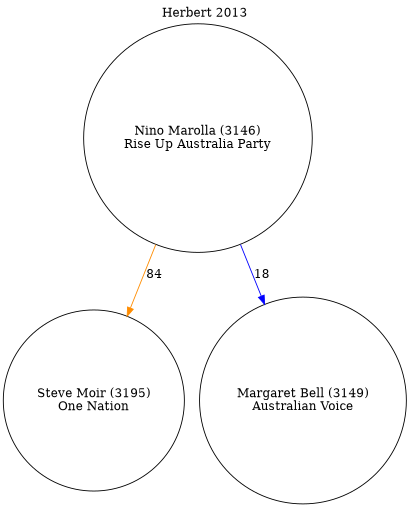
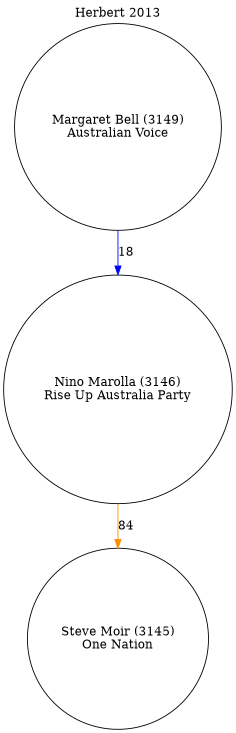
edge "Nino Marolla (3146) Rise Up Australia Party" -> "Margaret Bell (3149) Australian Voice": reversed
node "Steve Moir (3195) One Nation": label "Steve Moir (3195) One Nation" -> "Steve Moir (3145) One Nation"
